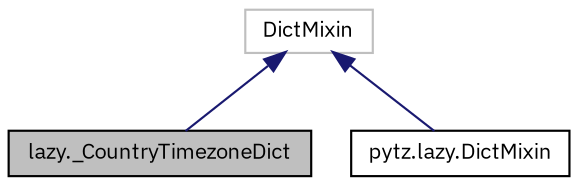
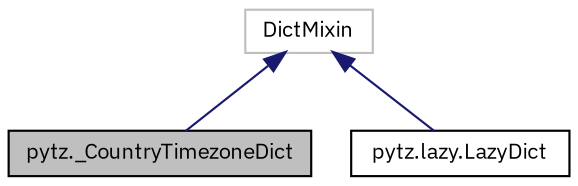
node "lazy._CountryTimezoneDict": label "lazy._CountryTimezoneDict" -> "pytz._CountryTimezoneDict"
node "pytz.lazy.DictMixin": label "pytz.lazy.DictMixin" -> "pytz.lazy.LazyDict"
